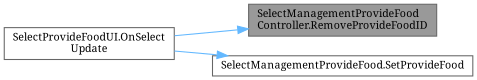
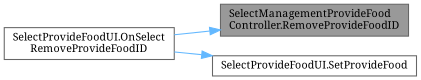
node "SelectProvideFoodUI.OnSelect Update": label "SelectProvideFoodUI.OnSelect Update" -> "SelectProvideFoodUI.OnSelect RemoveProvideFoodID"
node "SelectManagementProvideFood.SetProvideFood": label "SelectManagementProvideFood.SetProvideFood" -> "SelectProvideFoodUI.SetProvideFood"
